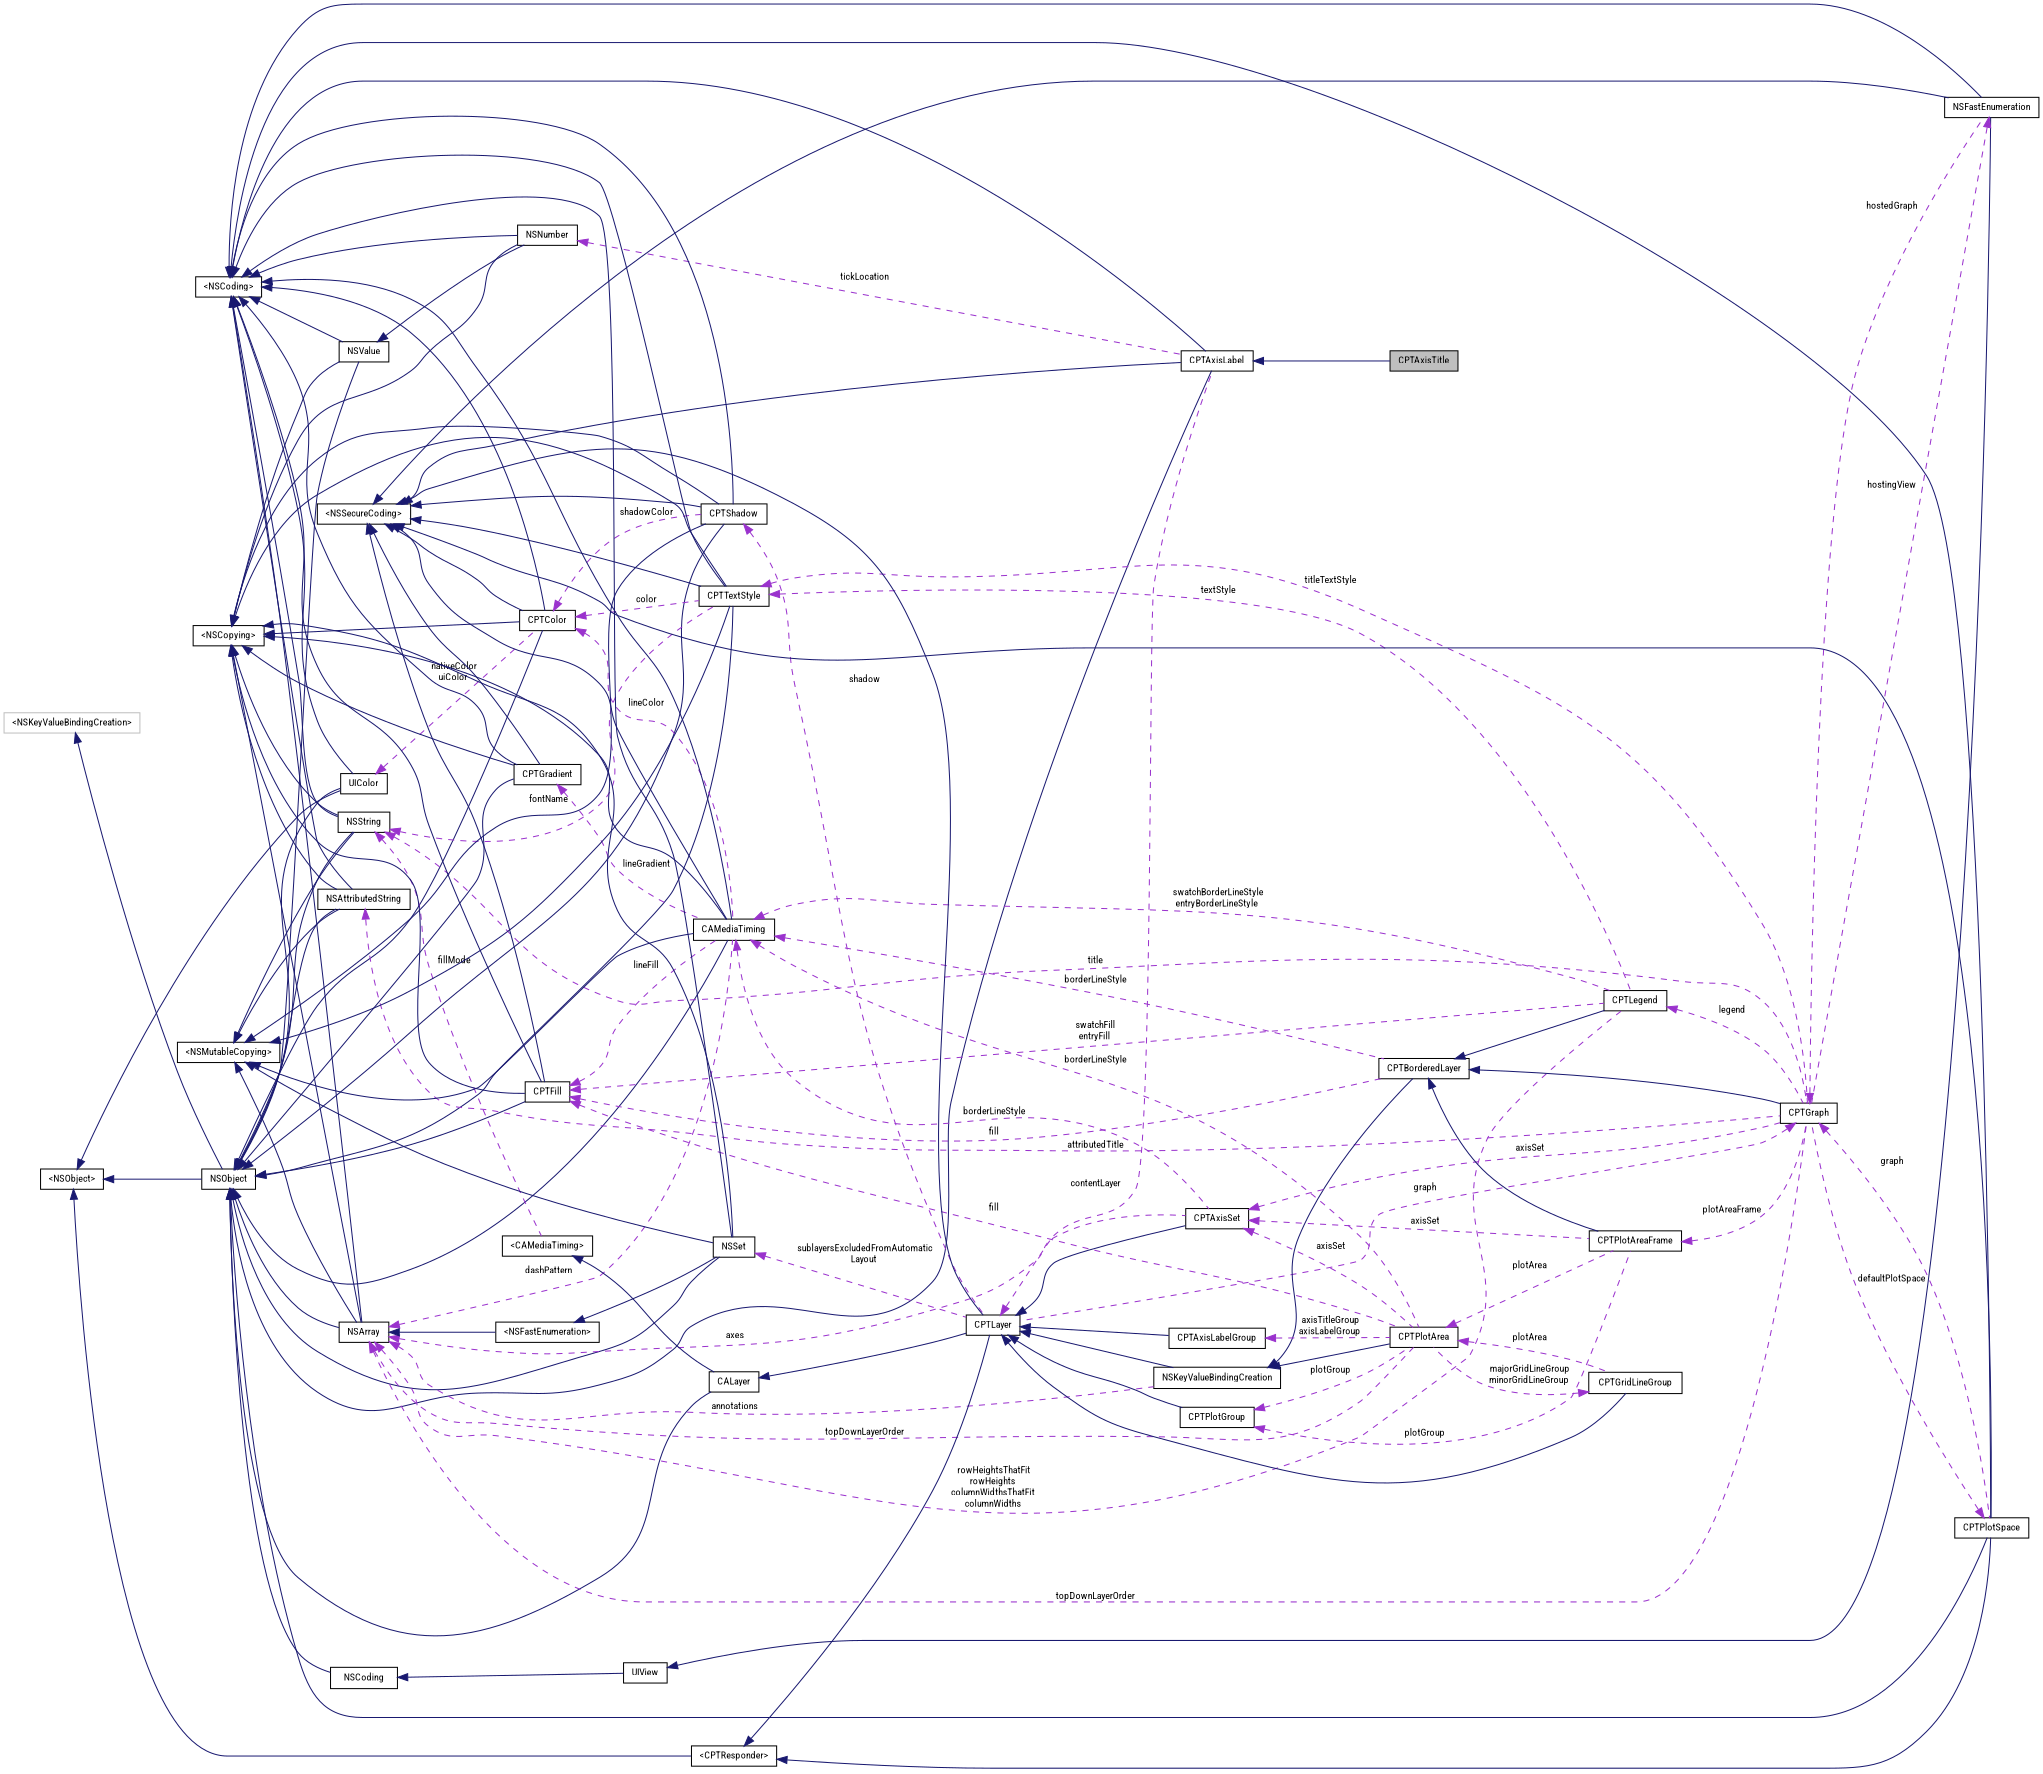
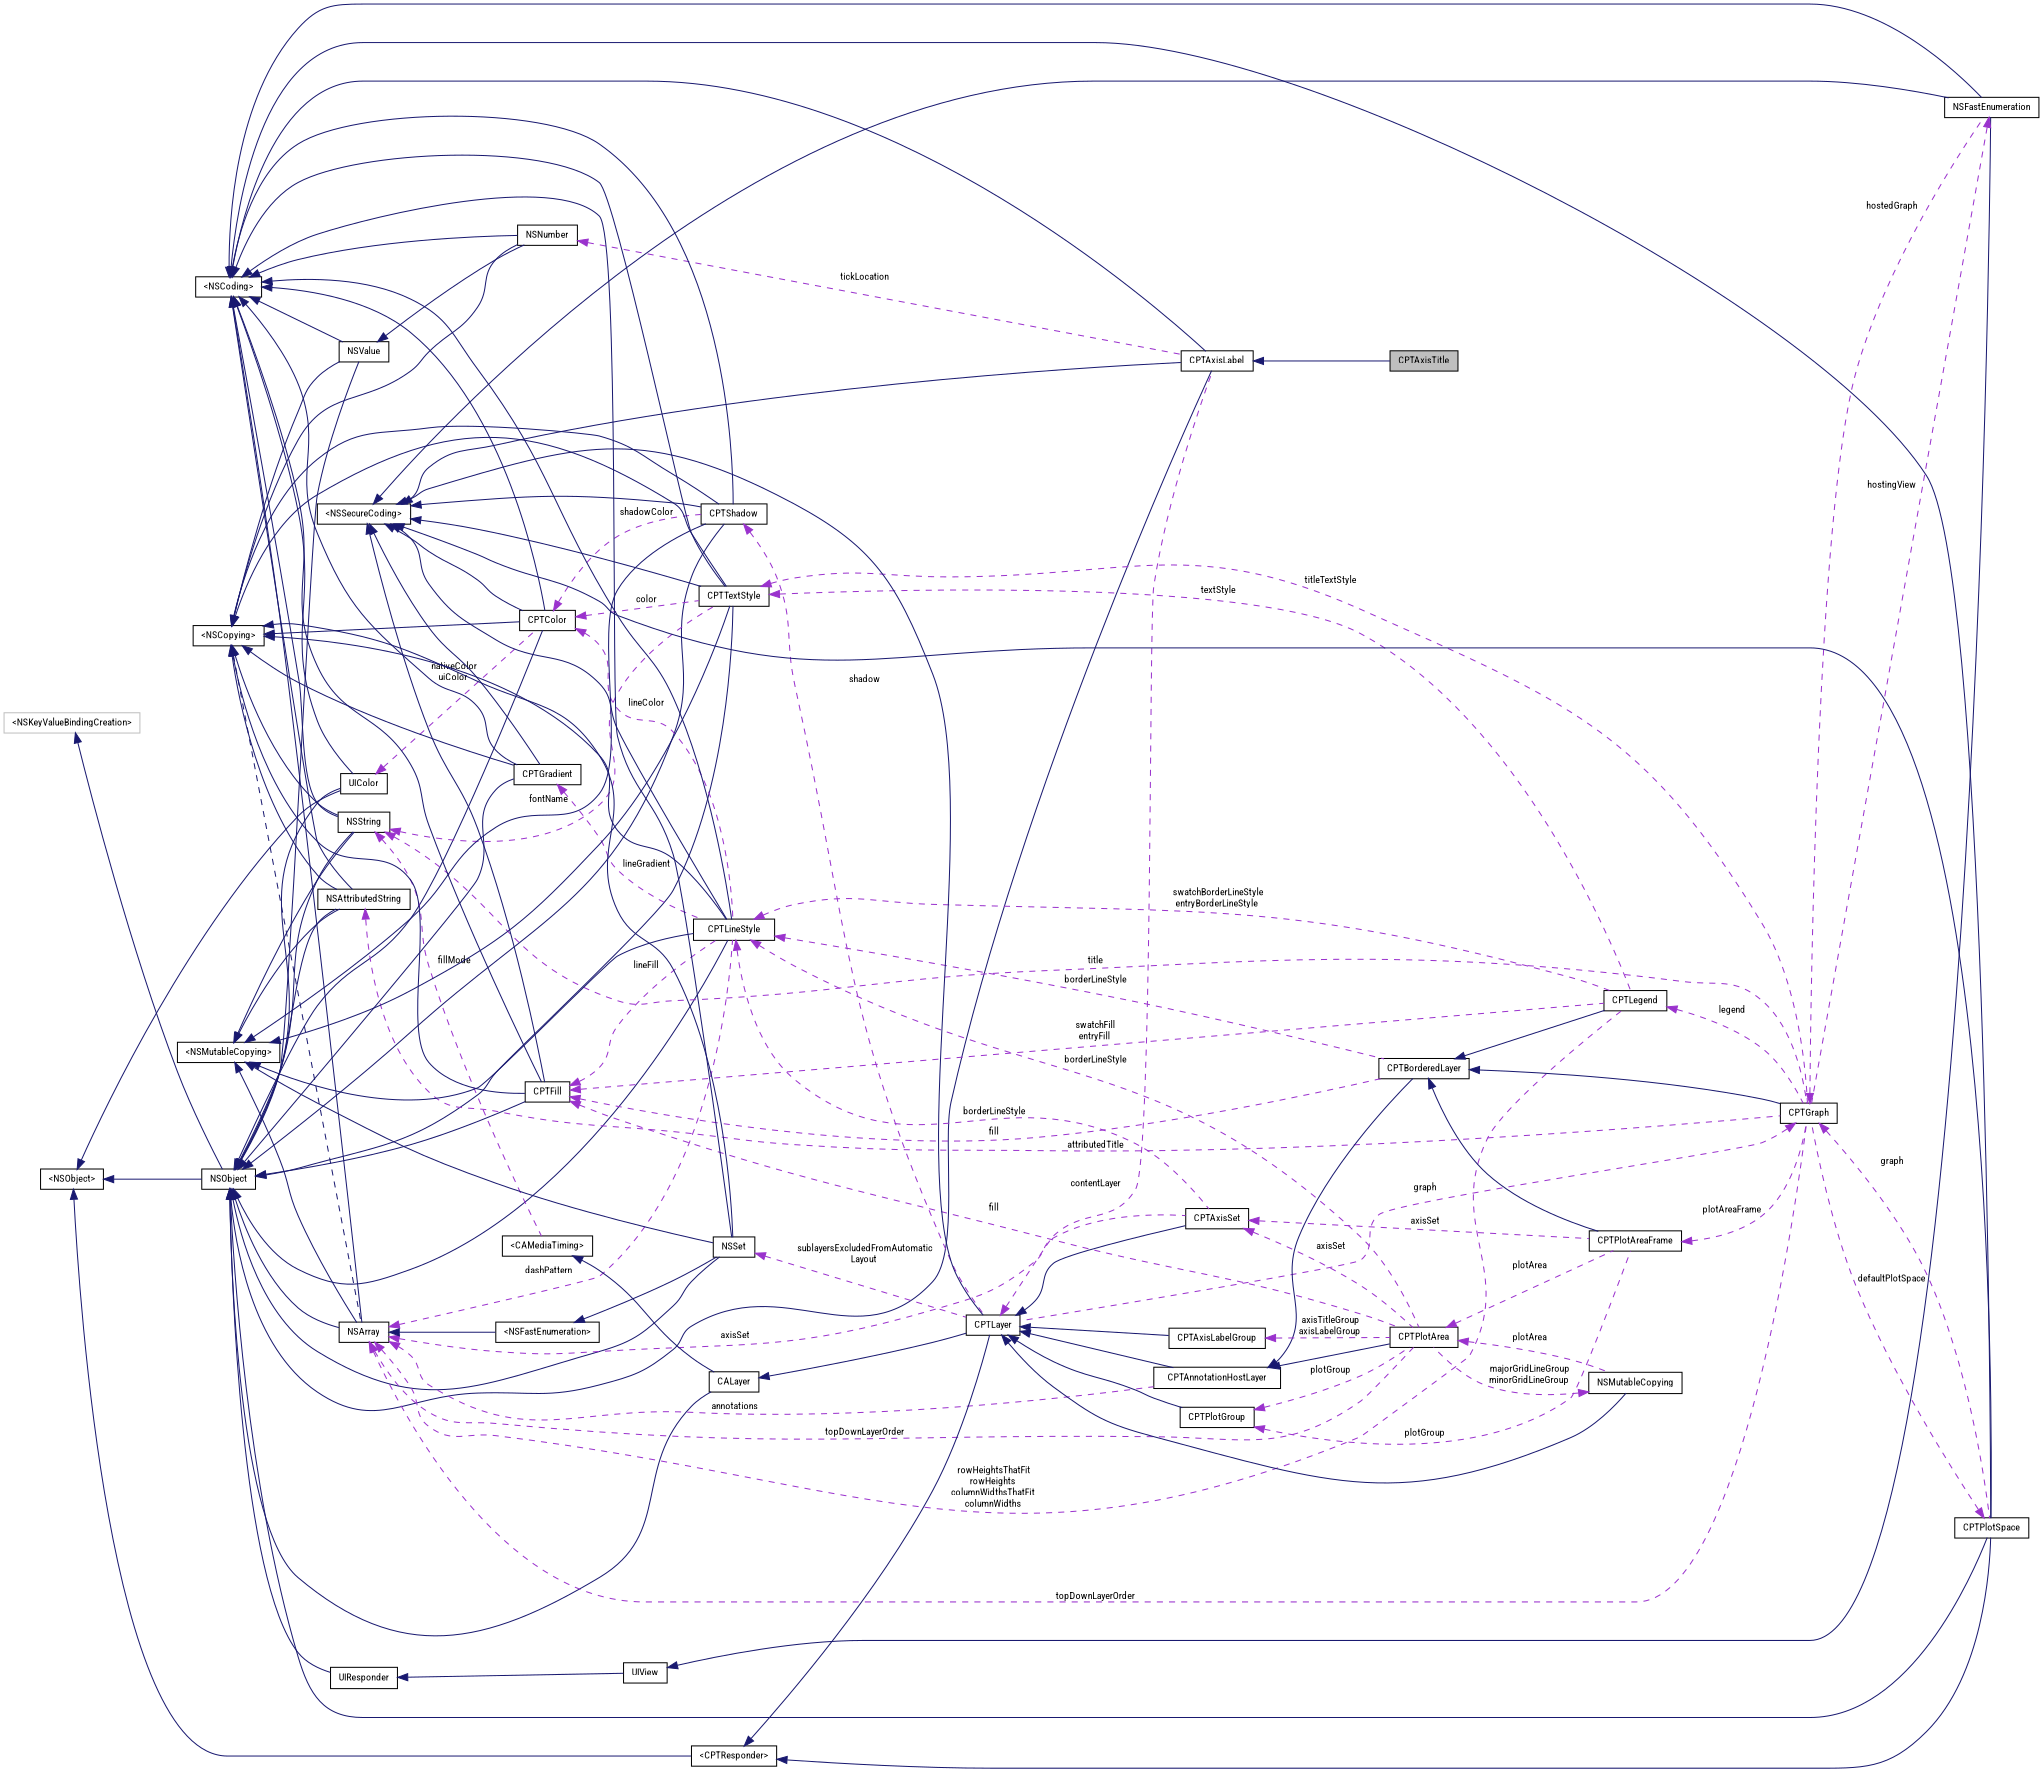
node "CAMediaTiming": label "CAMediaTiming" -> "CPTLineStyle"
edge "NSArray" -> "<NSCopying>": style solid -> dashed
edge "CPTGraph" -> "CPTAxisSet": removed, label "axisSet"
edge "CPTAxisSet" -> "NSArray": label " axes" -> " axisSet"
node "NSKeyValueBindingCreation": label "NSKeyValueBindingCreation" -> "CPTAnnotationHostLayer"
node "CPTGridLineGroup": label "CPTGridLineGroup" -> "NSMutableCopying"
node "NSCoding": label "NSCoding" -> "UIResponder"
